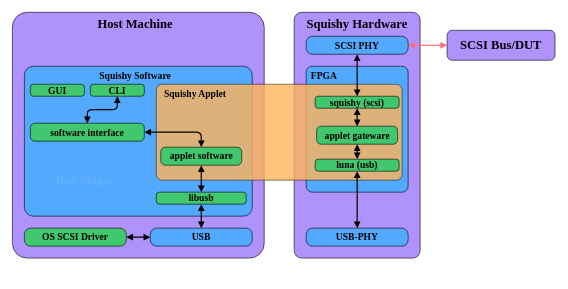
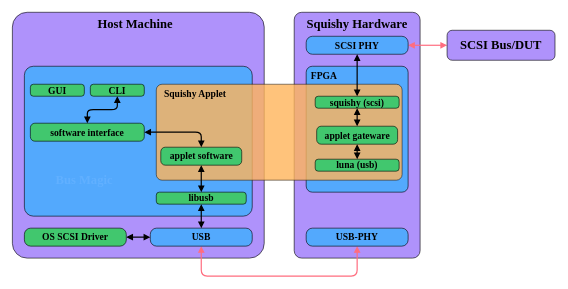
node "Squishy Software": removed
edge "luna (usb)" -- "USB-PHY": removed
edge "USB" -- "USB-PHY": added
